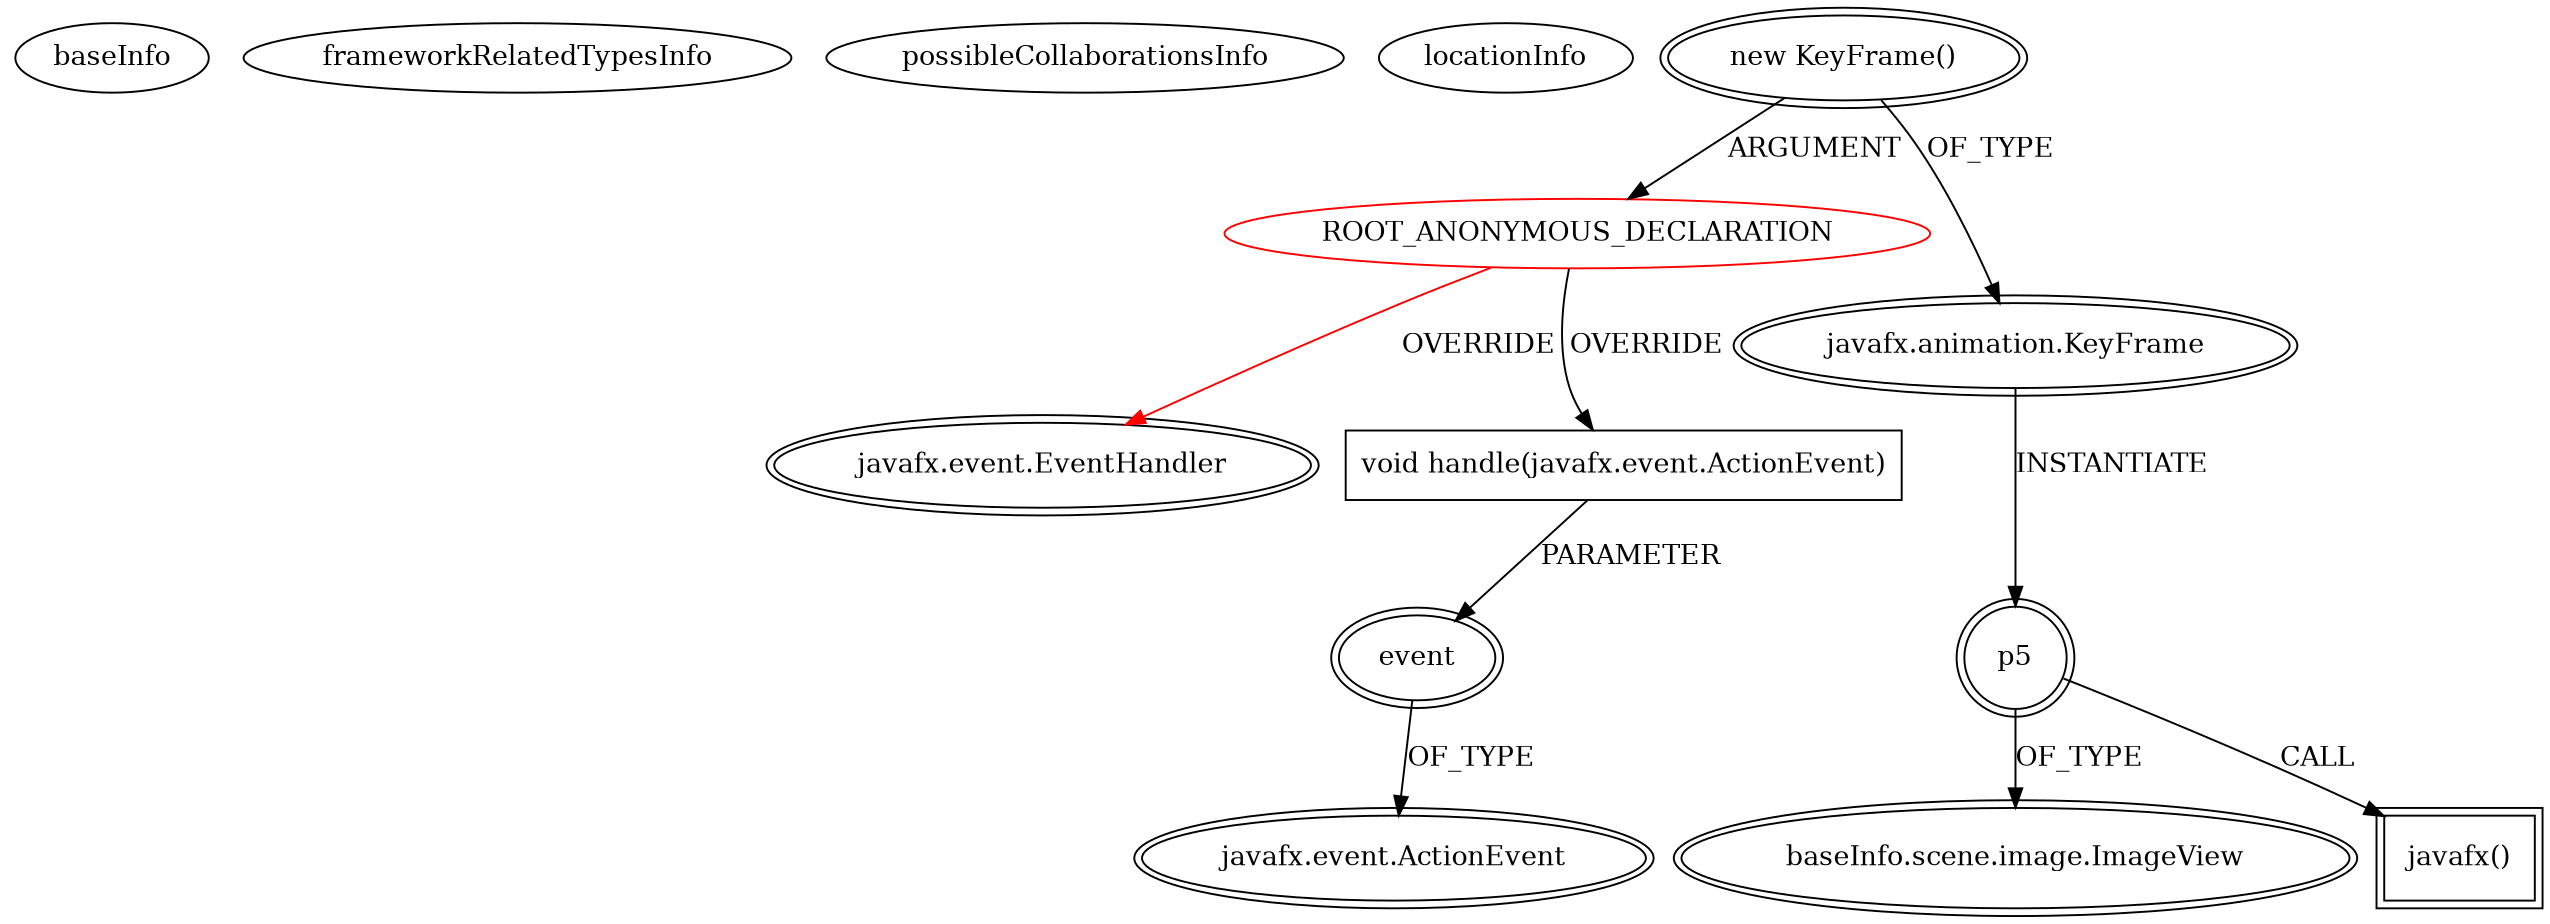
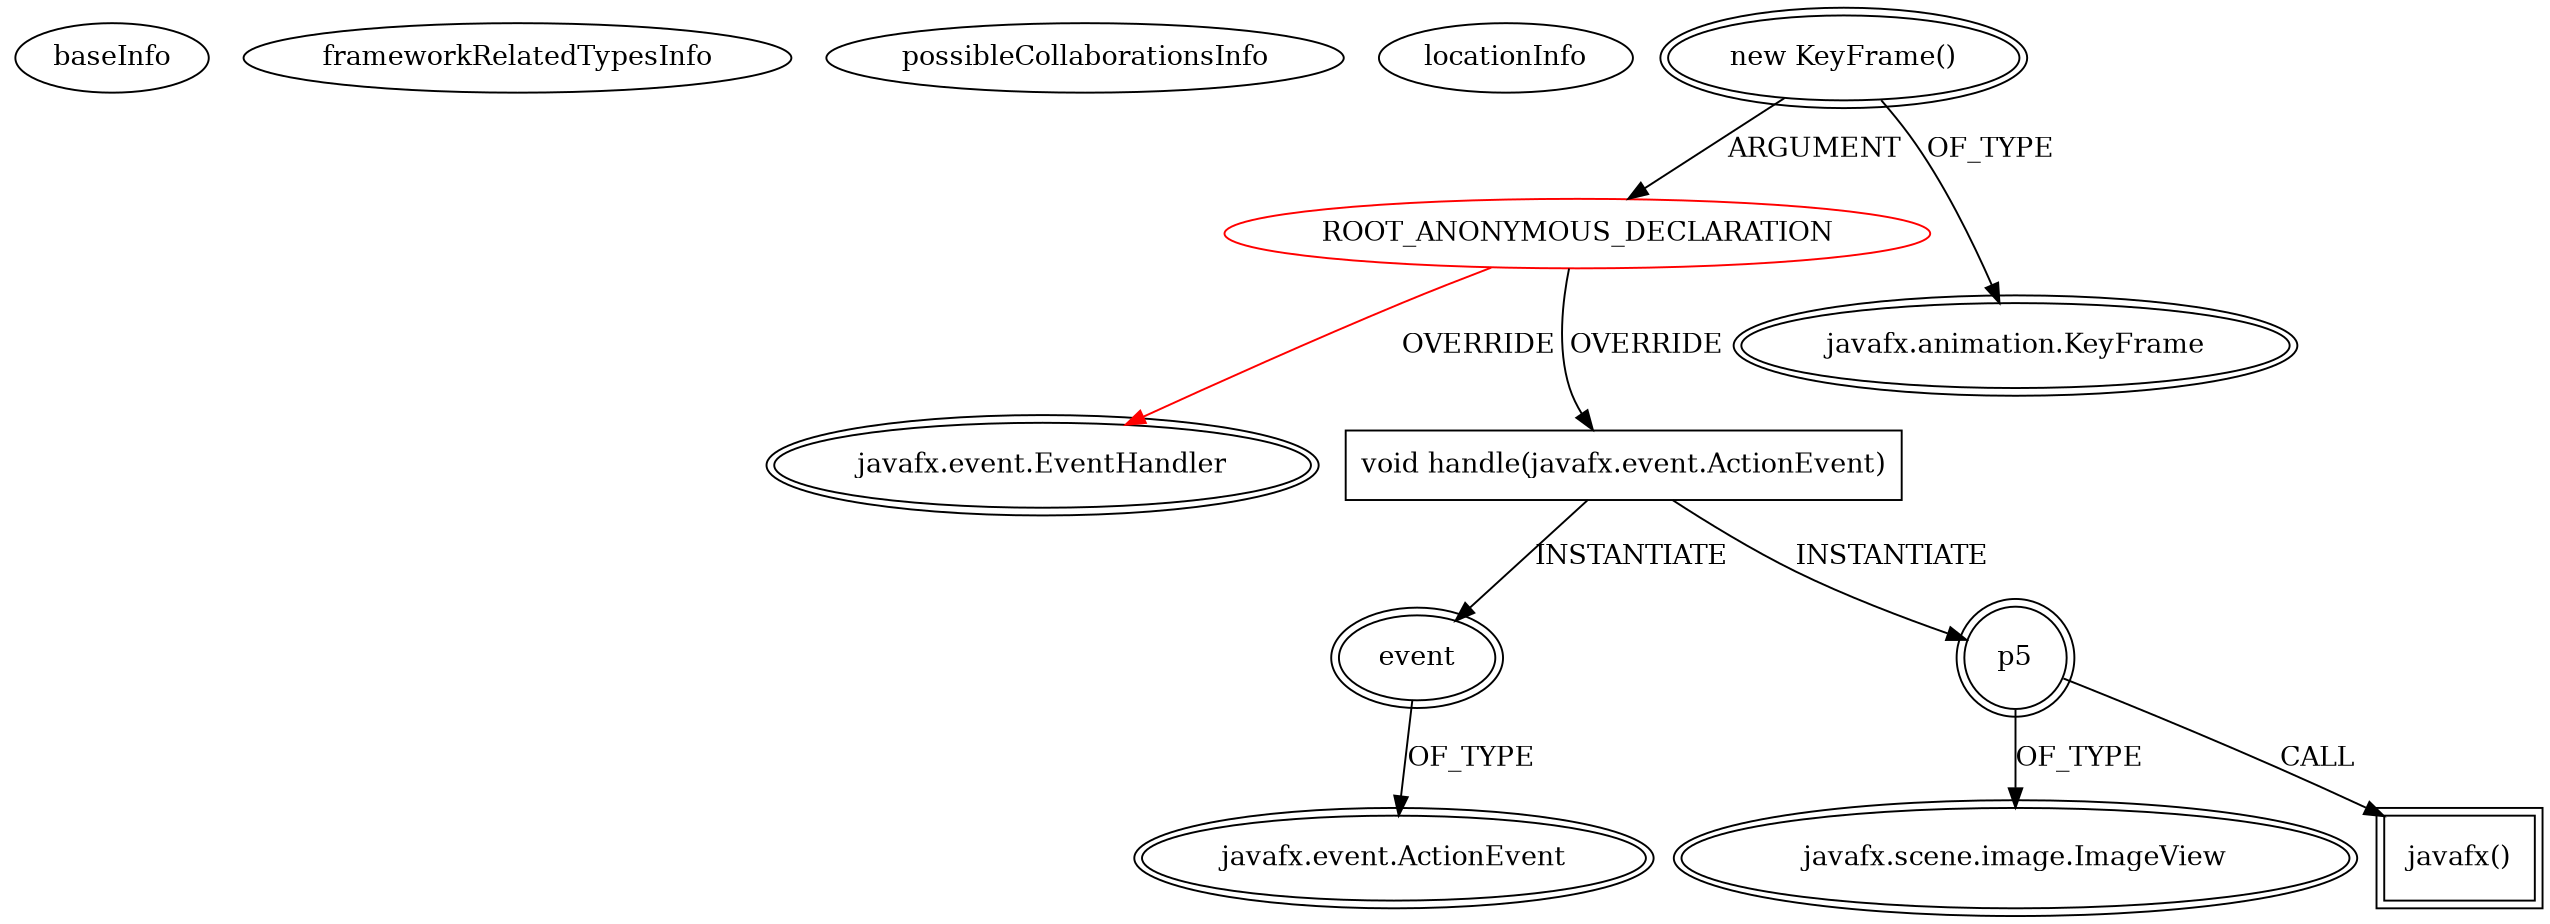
edge "javafx.animation.KeyFrame" -> "p5": now "void handle(javafx.event.ActionEvent)" -> "p5"
edge "void handle(javafx.event.ActionEvent)" -> "event": label "PARAMETER" -> "INSTANTIATE"
node "baseInfo.scene.image.ImageView": label "baseInfo.scene.image.ImageView" -> "javafx.scene.image.ImageView"
